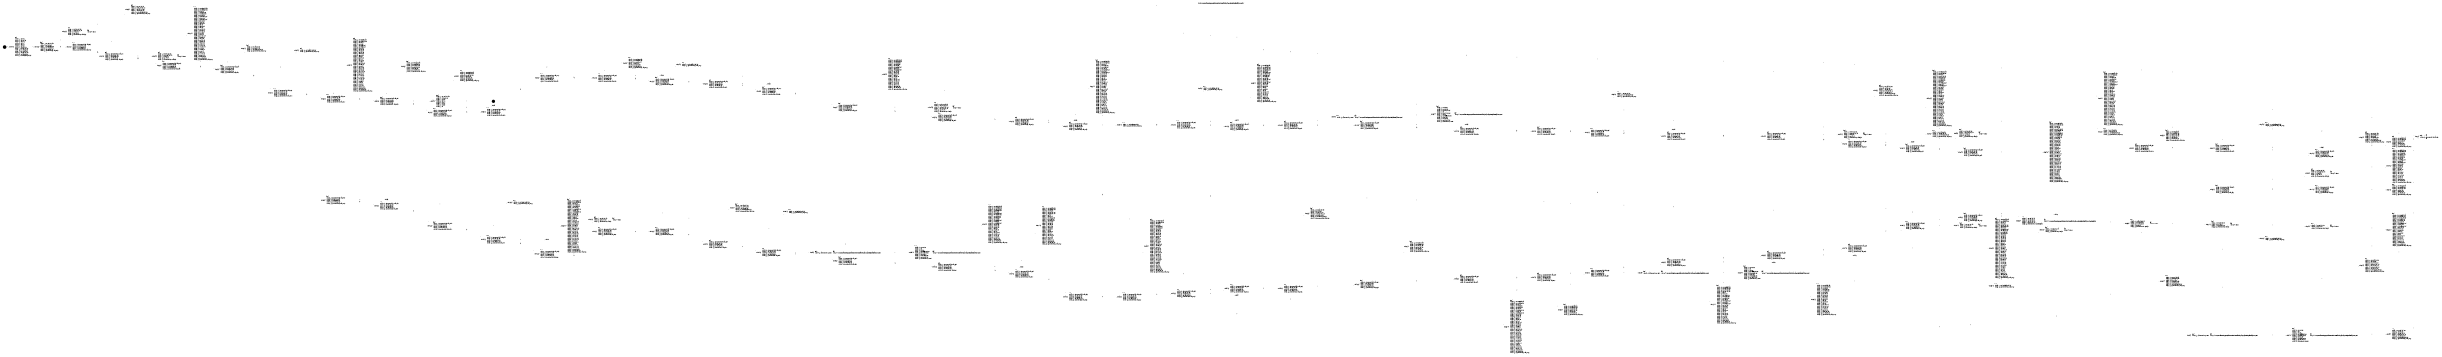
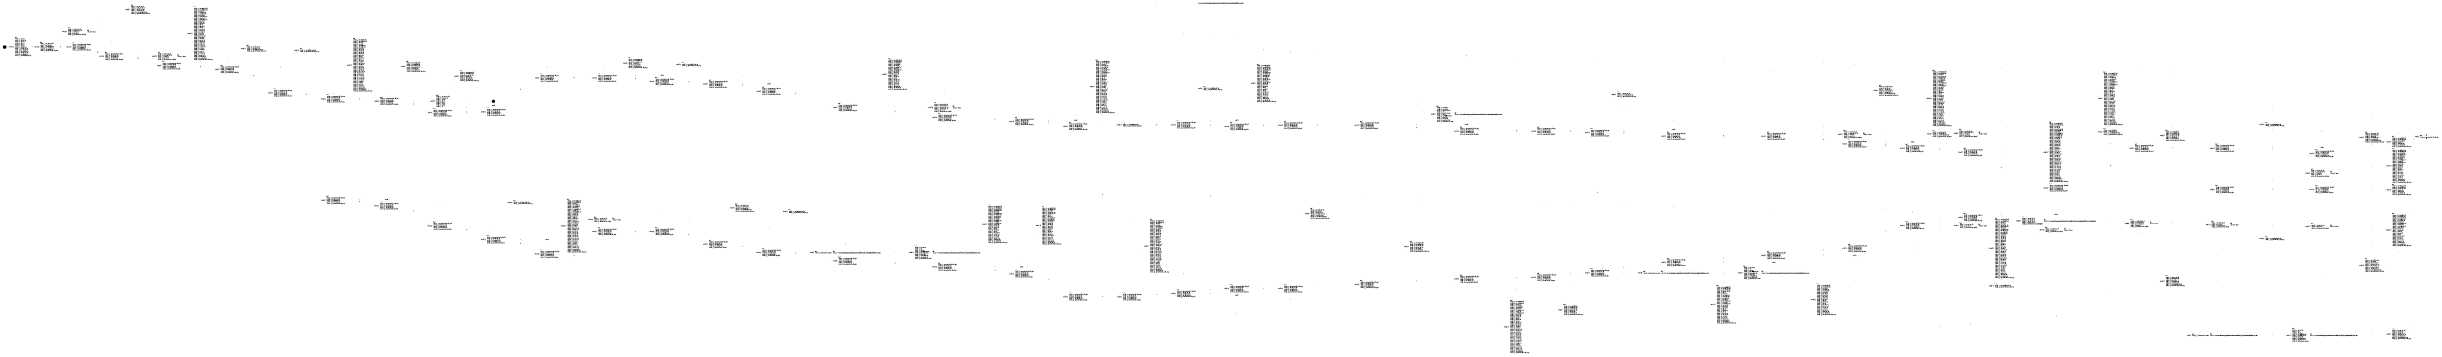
node "0x401d4e [5]": removed
node "0x401880 [28]": added
